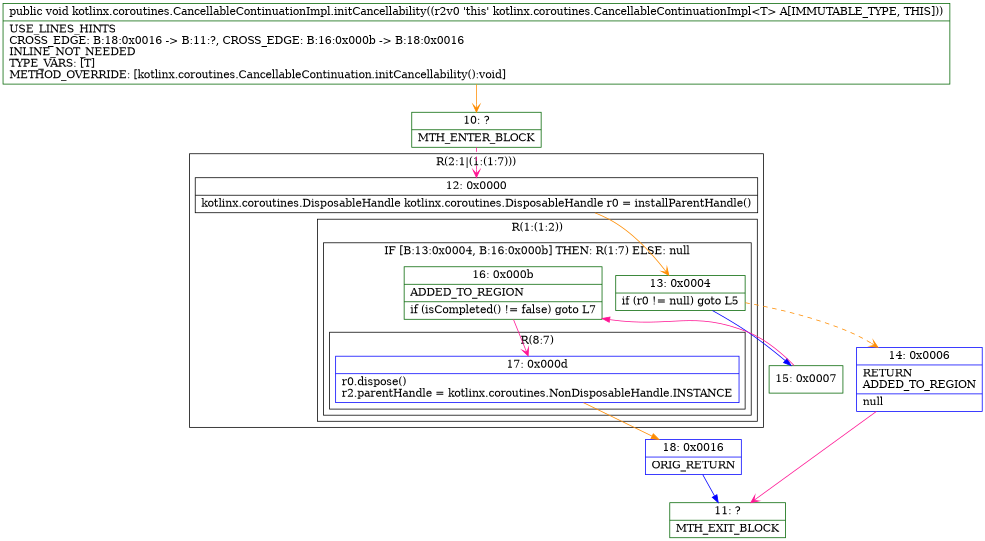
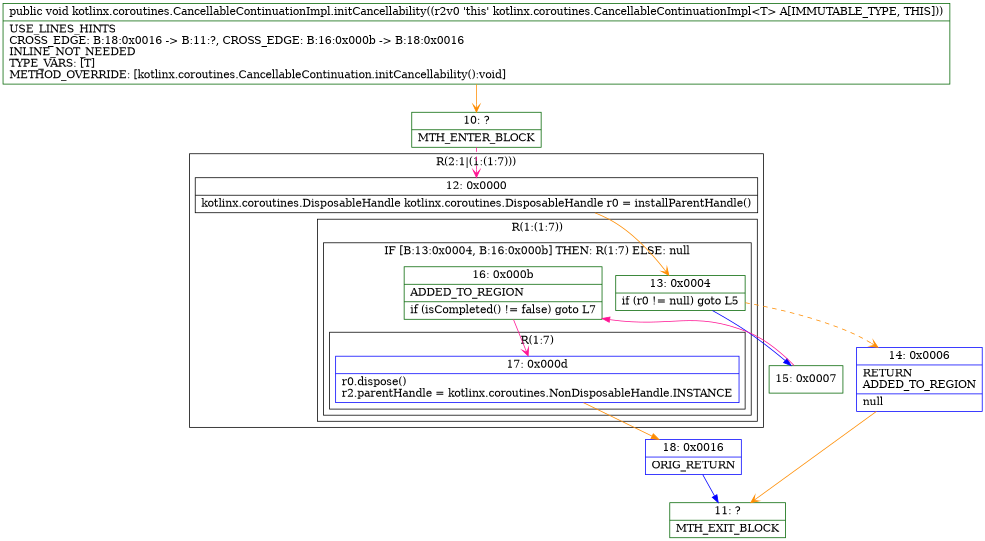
cluster "R(1:(1:2))": label "R(1:(1:2))" -> "R(1:(1:7))"
cluster "R(8:7)": label "R(8:7)" -> "R(1:7)"
edge "14: 0x0006" -> "11: ?": color deeppink -> darkorange
